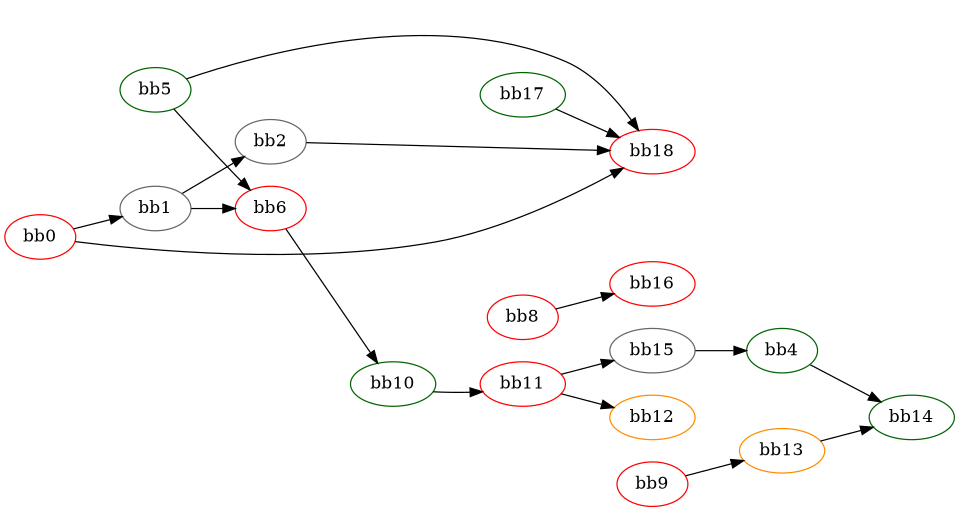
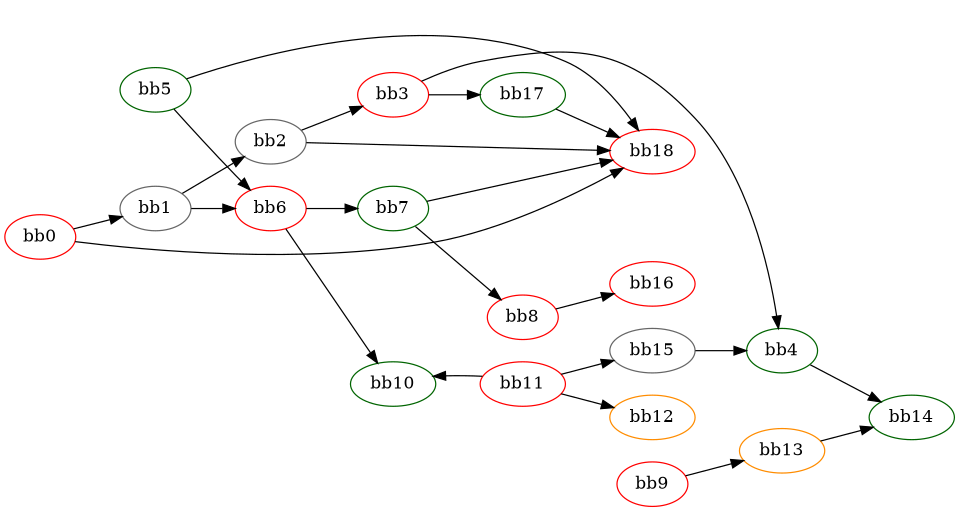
node "bb3": added
node "bb7": added
edge "bb10" -> "bb11": reversed
